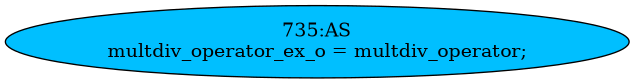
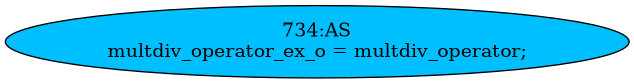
node "735:AS multdiv_operator_ex_o = multdiv_operator;": label "735:AS multdiv_operator_ex_o = multdiv_operator;" -> "734:AS multdiv_operator_ex_o = multdiv_operator;"
